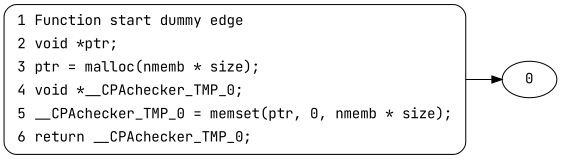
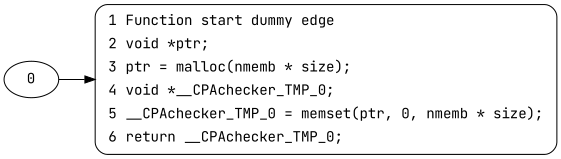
edge "1" -> "0": reversed
